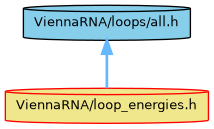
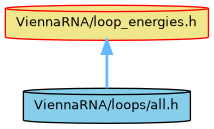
edge "ViennaRNA/loop_energies.h" -> "ViennaRNA/loops/all.h": reversed
